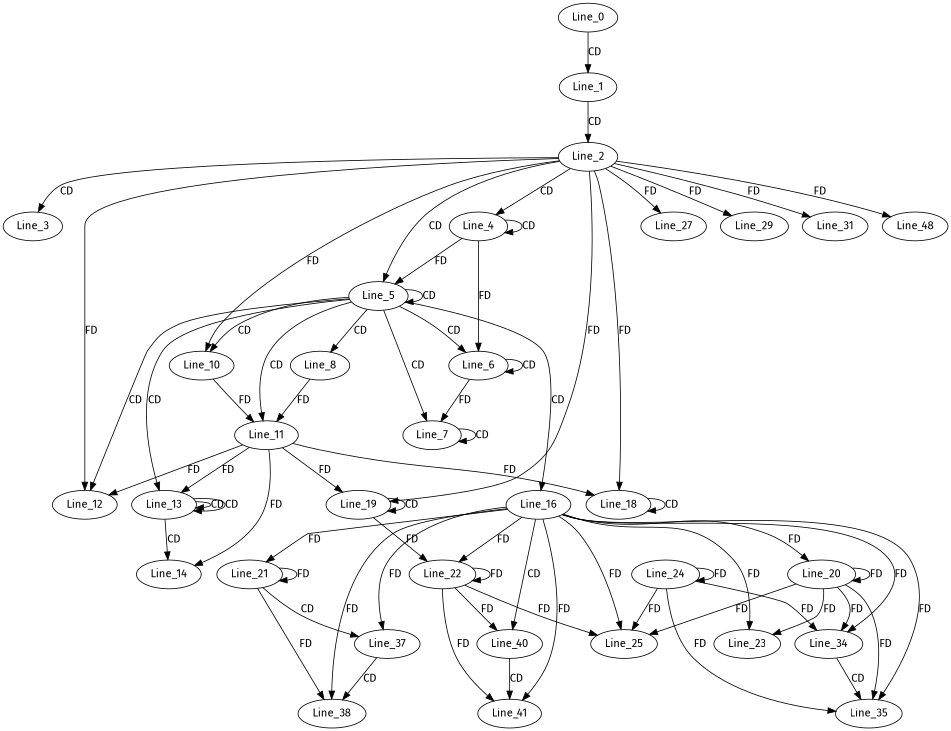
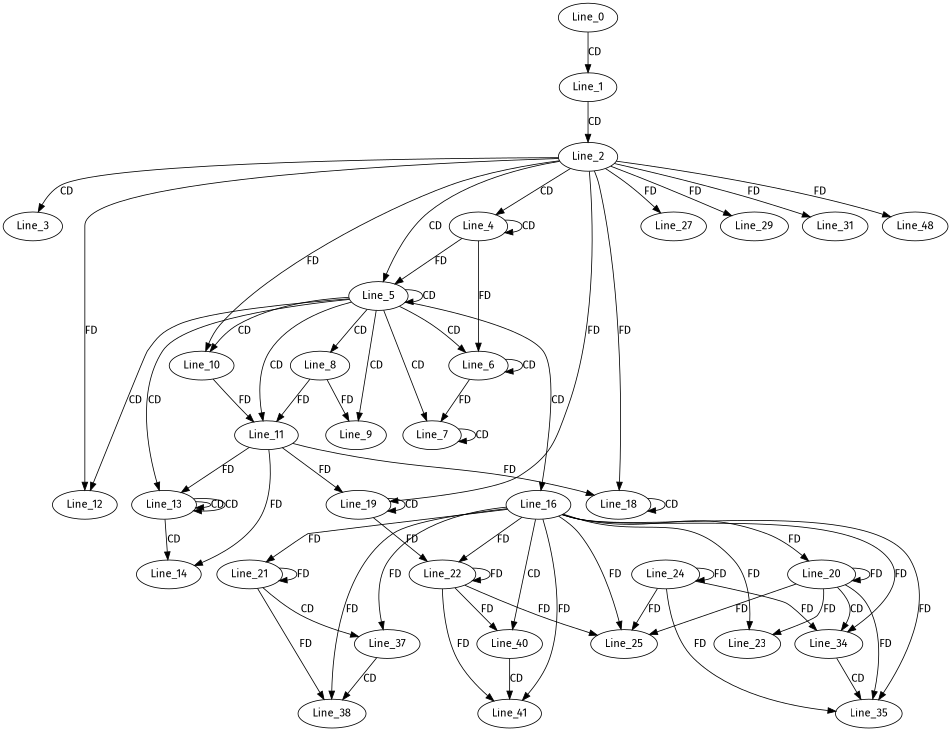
node "Line_9": added
edge "Line_11" -> "Line_12": removed, label "FD"
edge "Line_20" -> "Line_34": label "FD" -> "CD"
